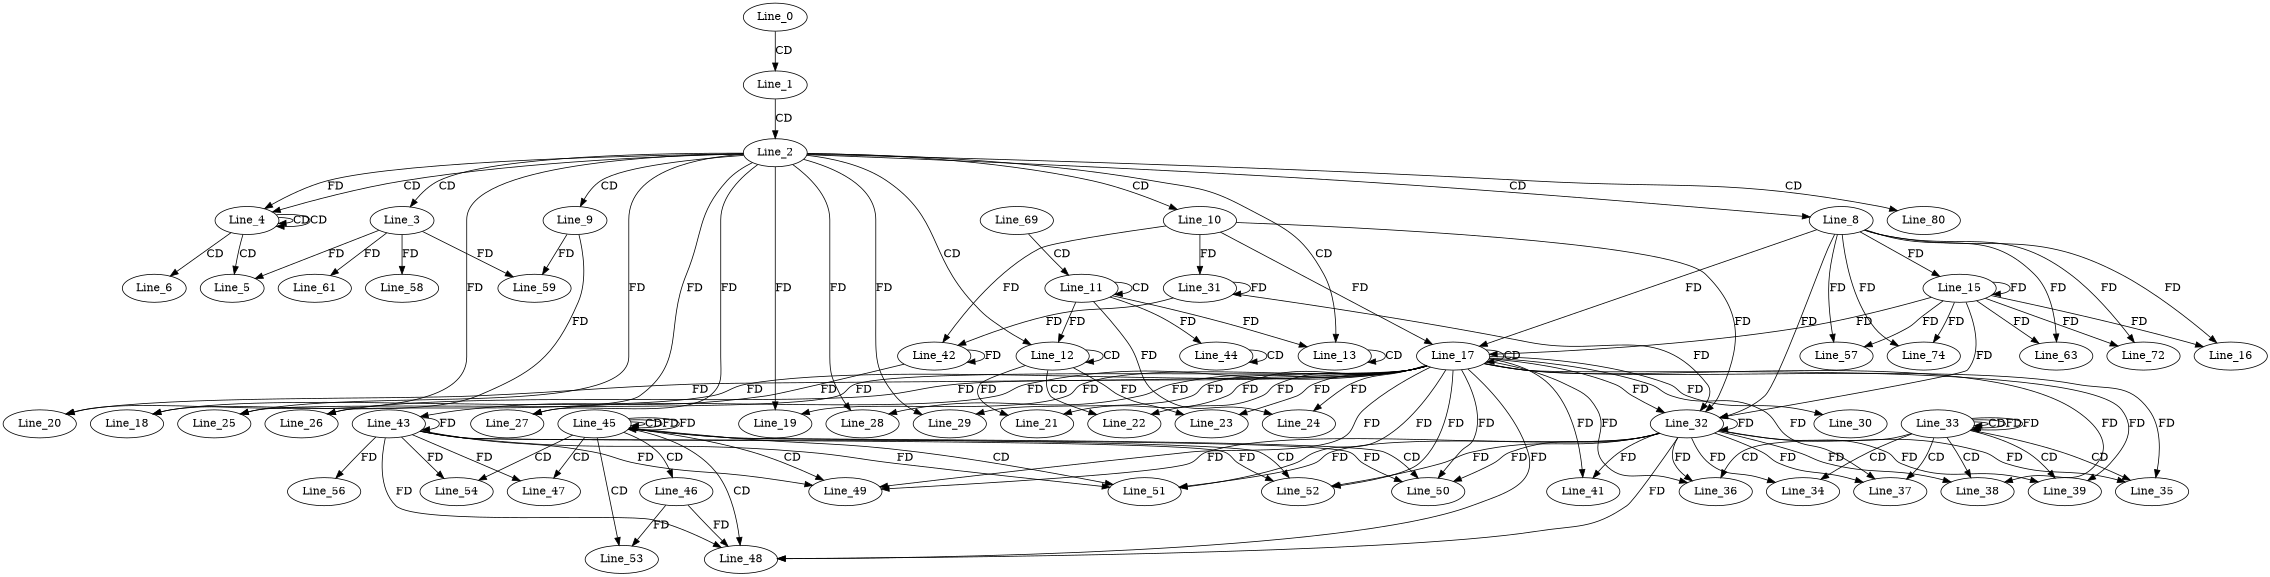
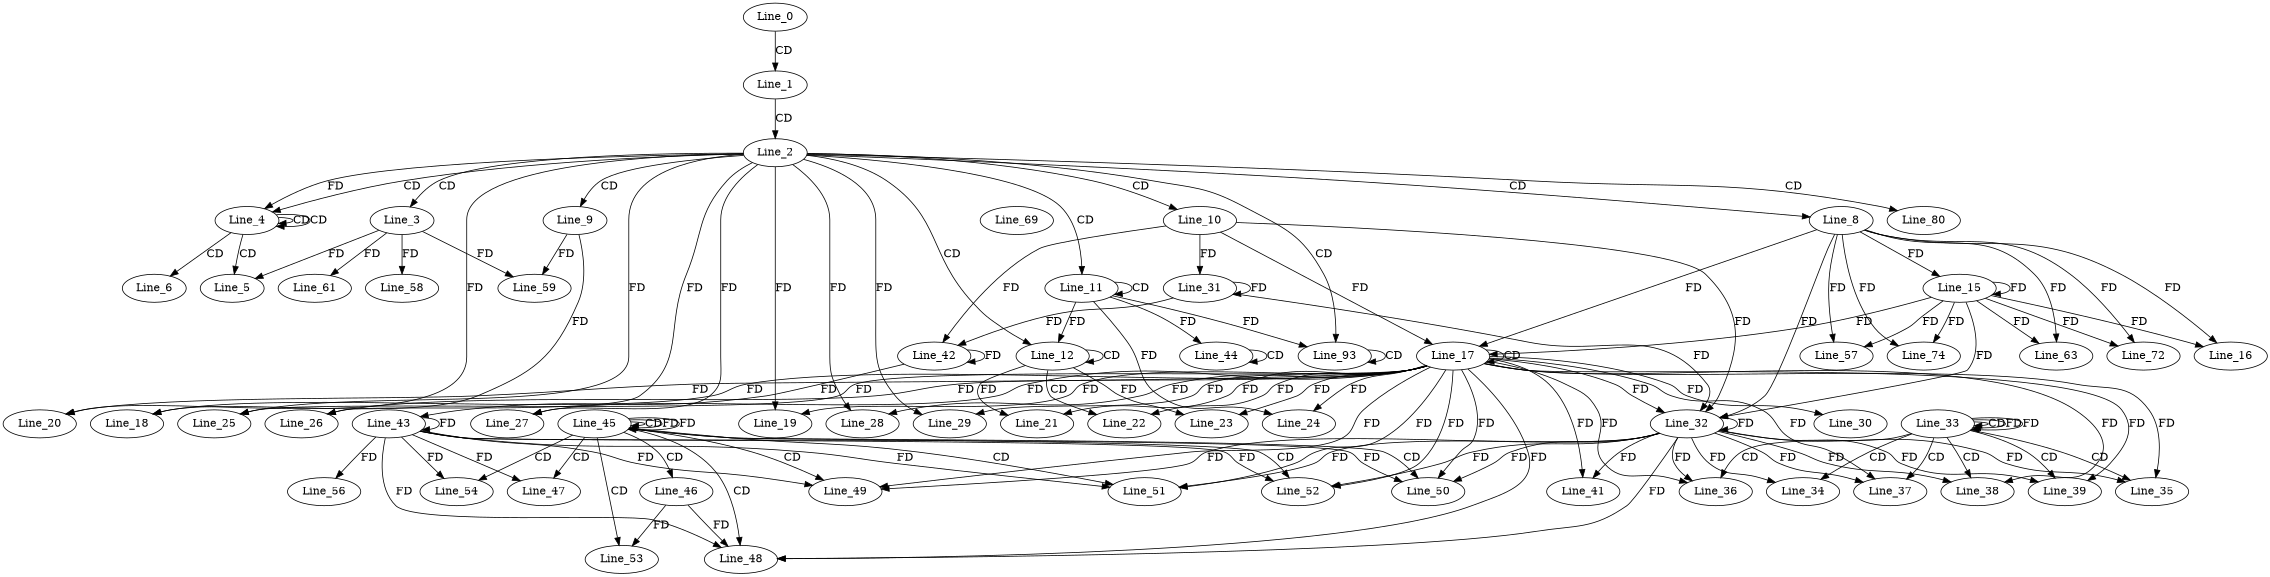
edge "Line_69" -> "Line_11": now "Line_2" -> "Line_11"
node "Line_13": label "Line_13" -> "Line_93"
